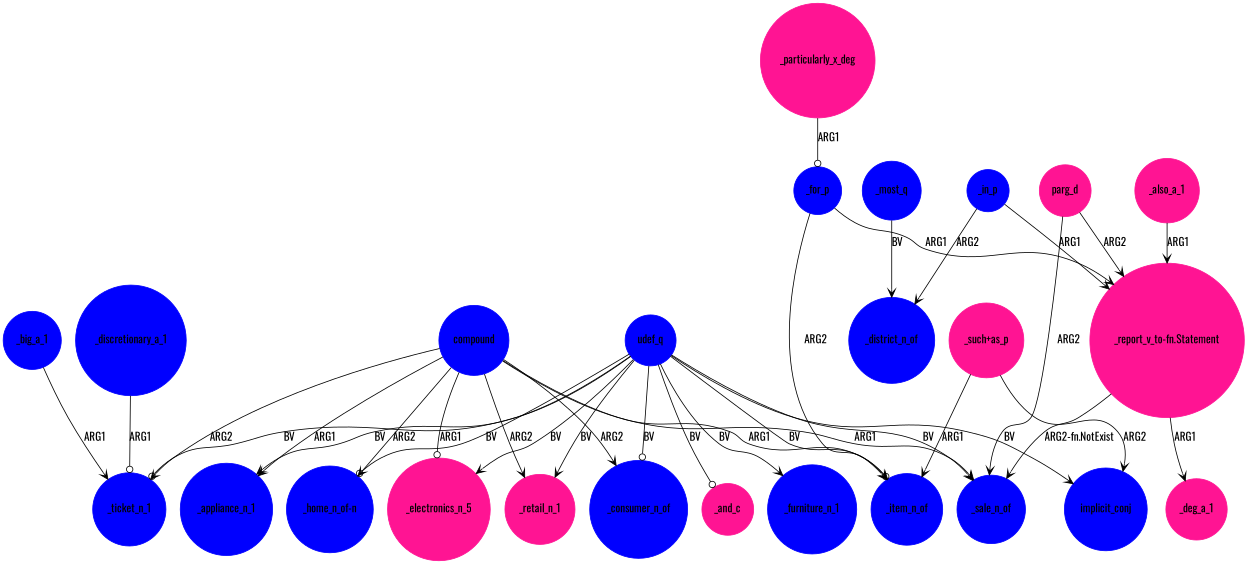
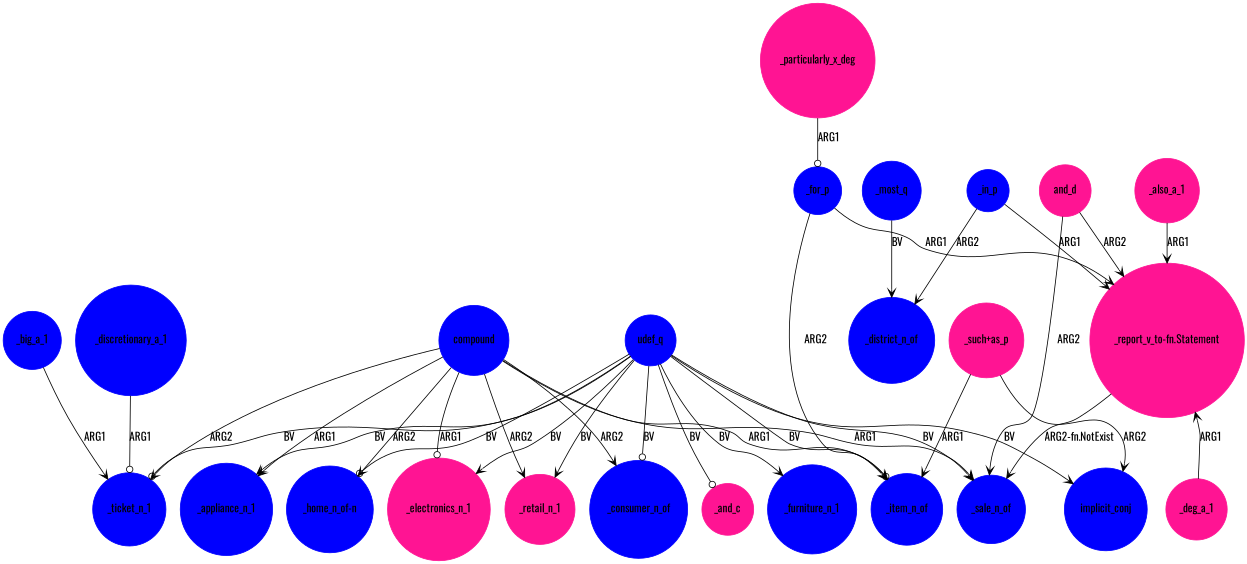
node "parg_d": label "parg_d" -> "and_d"
edge "_report_v_to-fn.Statement" -> "_deg_a_1": reversed
node "_electronics_n_5": label "_electronics_n_5" -> "_electronics_n_1"
